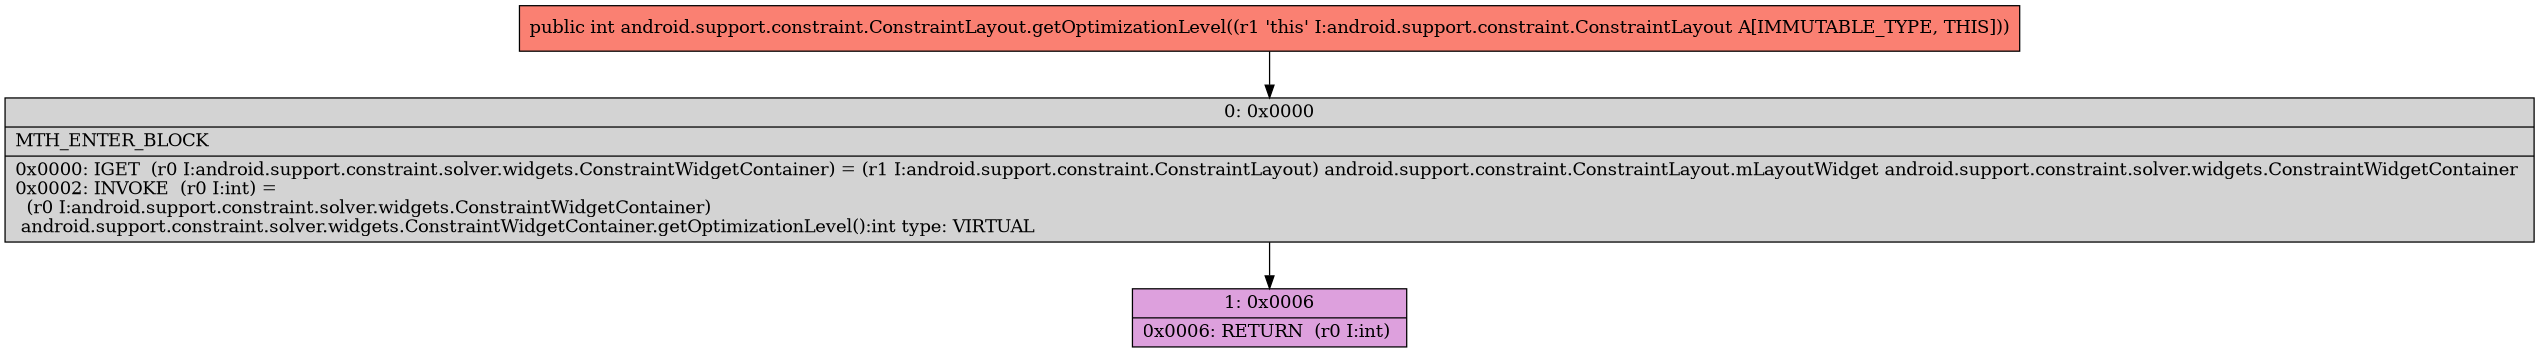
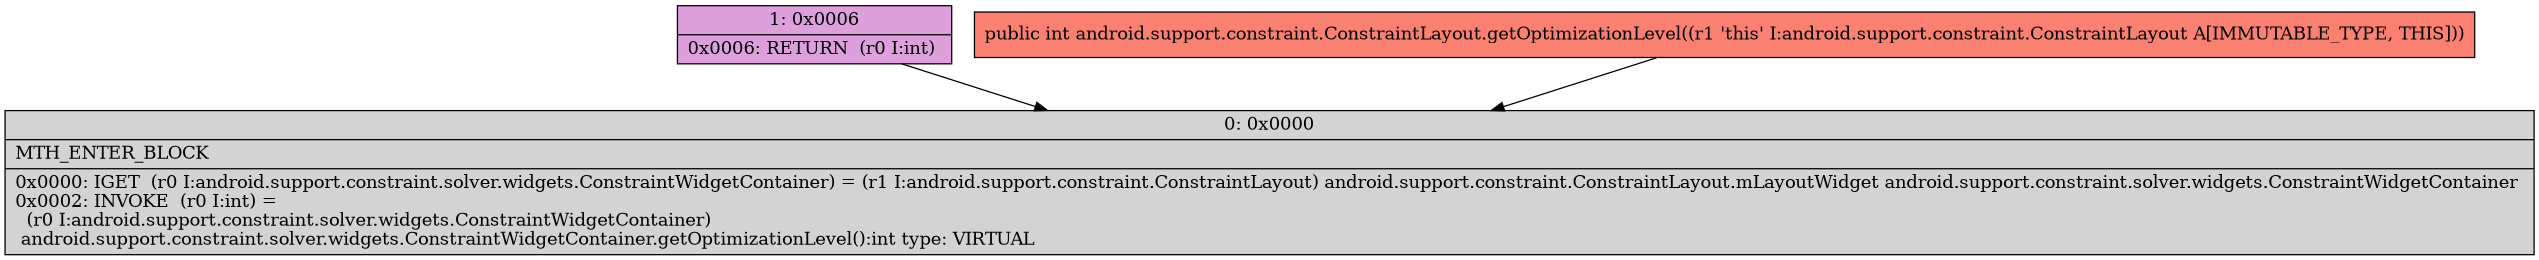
edge "0: 0x0000" -> "1: 0x0006": reversed
